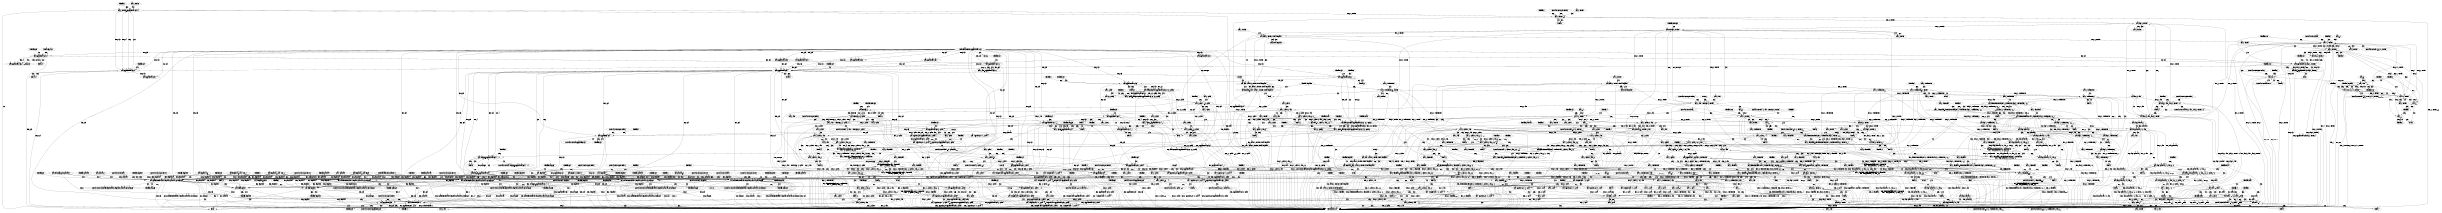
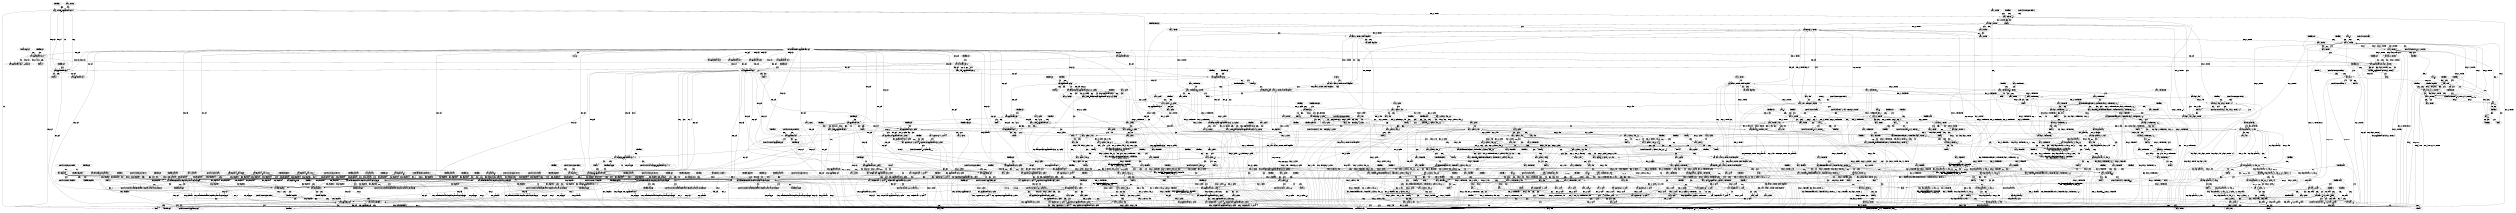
node "(Call,oggpack_read(opb,16))": label "(Call,oggpack_read(opb,16))" -> "(Call,vorbis_read(opb,16))"
edge "(Call,s->dim > INT_MAX/s->entries)" -> "(Call,INT_MAX/s->entries)": label "CFG: " -> "DDG: 24"
edge "(Call,s->dim > (INT_MAX-8)/s->q_bits)" -> "(Call,(INT_MAX-8)/s->q_bits)": label "DDG: 4" -> "CFG: "
edge "(Call,s->q_pack=(s->q_bits+7)/8*s->dim)" -> "(Call,_ogg_malloc(s->q_pack*s->used_entries))": now "(Call,s->q_pack=(s->q_bits+7)/8*s->dim)" -> "(Call,s->q_pack*s->used_entries)"
edge "(Call,(unsigned char *)(s->q_val))" -> "(Call,(ogg_uint16_t *)(s->q_val))": now "(Call,s->q_val=_ogg_malloc(s->q_pack*s->used_entries))" -> "(Call,(ogg_uint16_t *)(s->q_val))"
